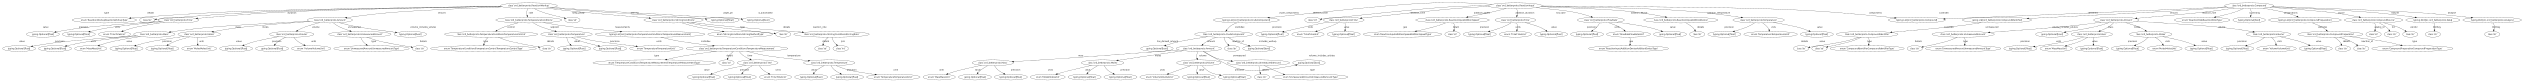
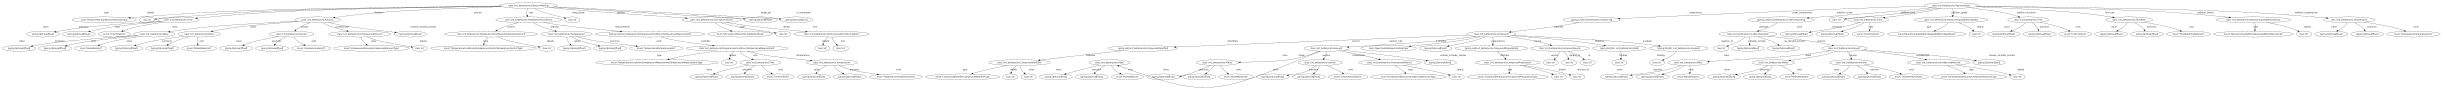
edge "class 'ord_betterproto.Compound'" -> "typing.List[ord_betterproto.Compound]": reversed
edge "class 'ord_betterproto.StirringConditions'" -> "class 'ord_betterproto.StirringConditionsStirringRate'": label "reaction_role" -> "rate"
edge "enum 'FlowRateFlowRateUnit'" -> "enum 'ReactionInputAdditionDeviceAdditionDeviceType'": now "class 'ord_betterproto.ReactionInputAdditionDevice'" -> "enum 'ReactionInputAdditionDeviceAdditionDeviceType'"
